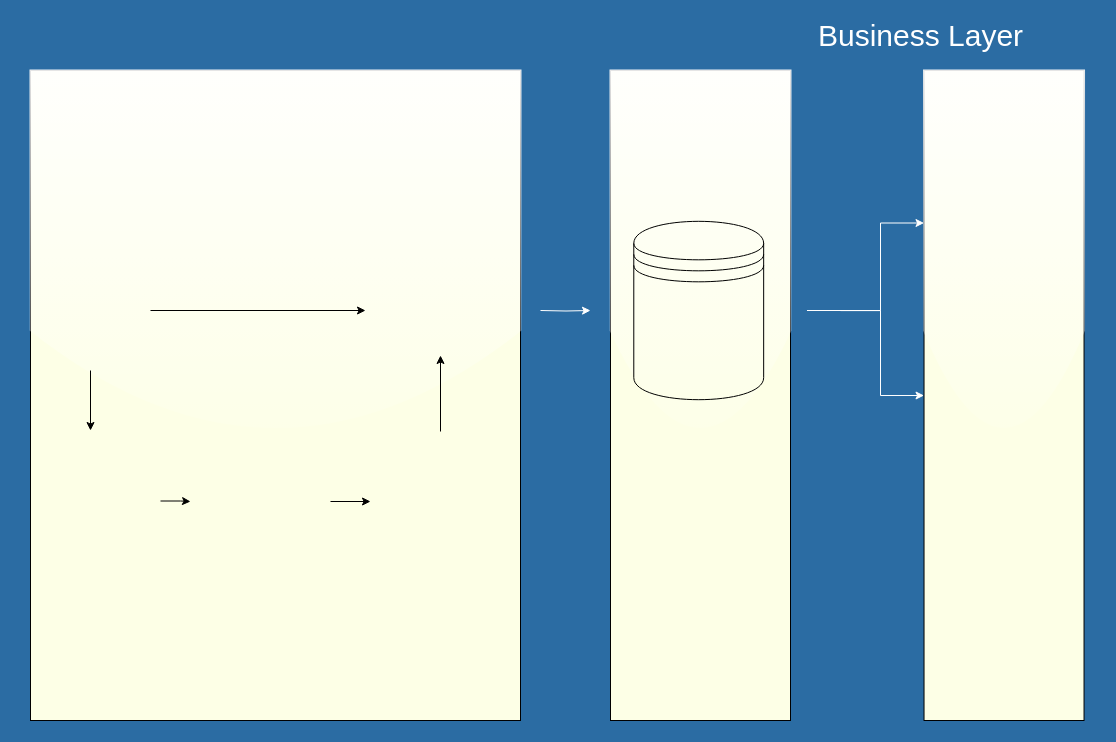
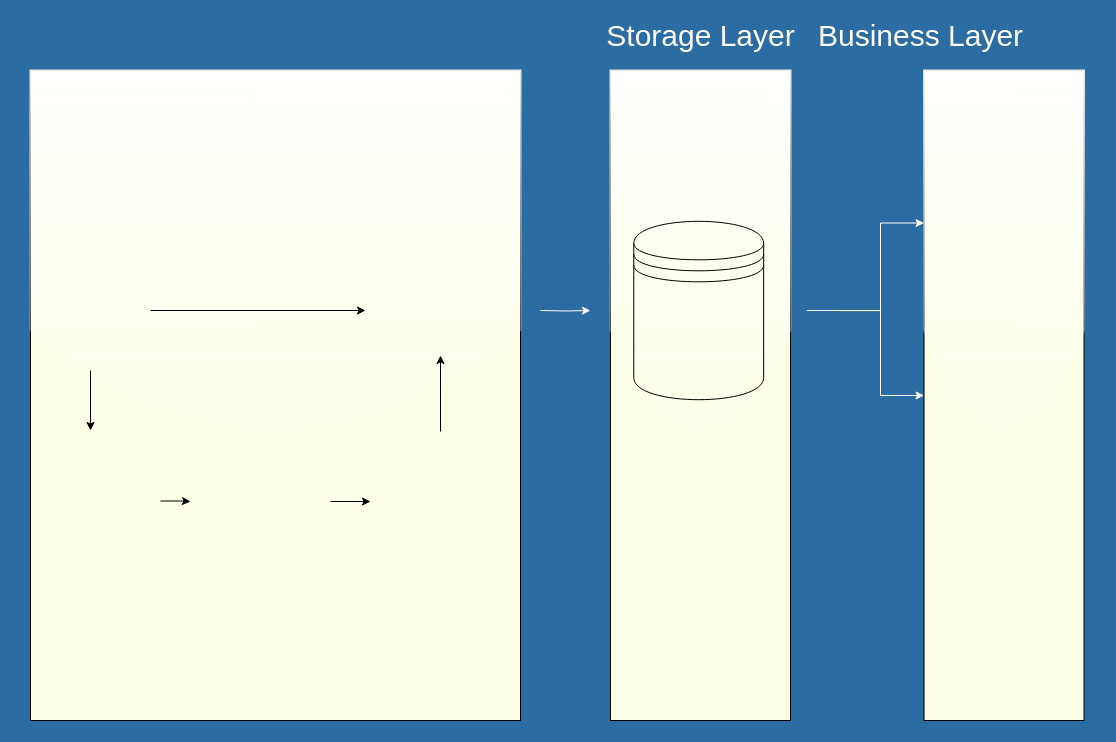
node "Storage Layer": added
